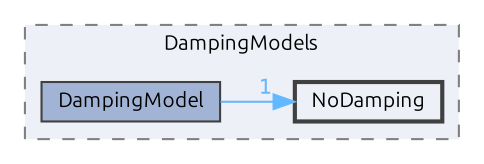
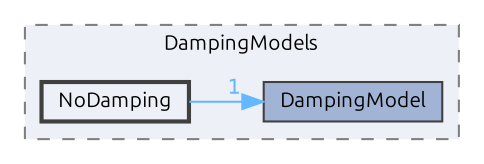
edge "DampingModel" -> "NoDamping": reversed
